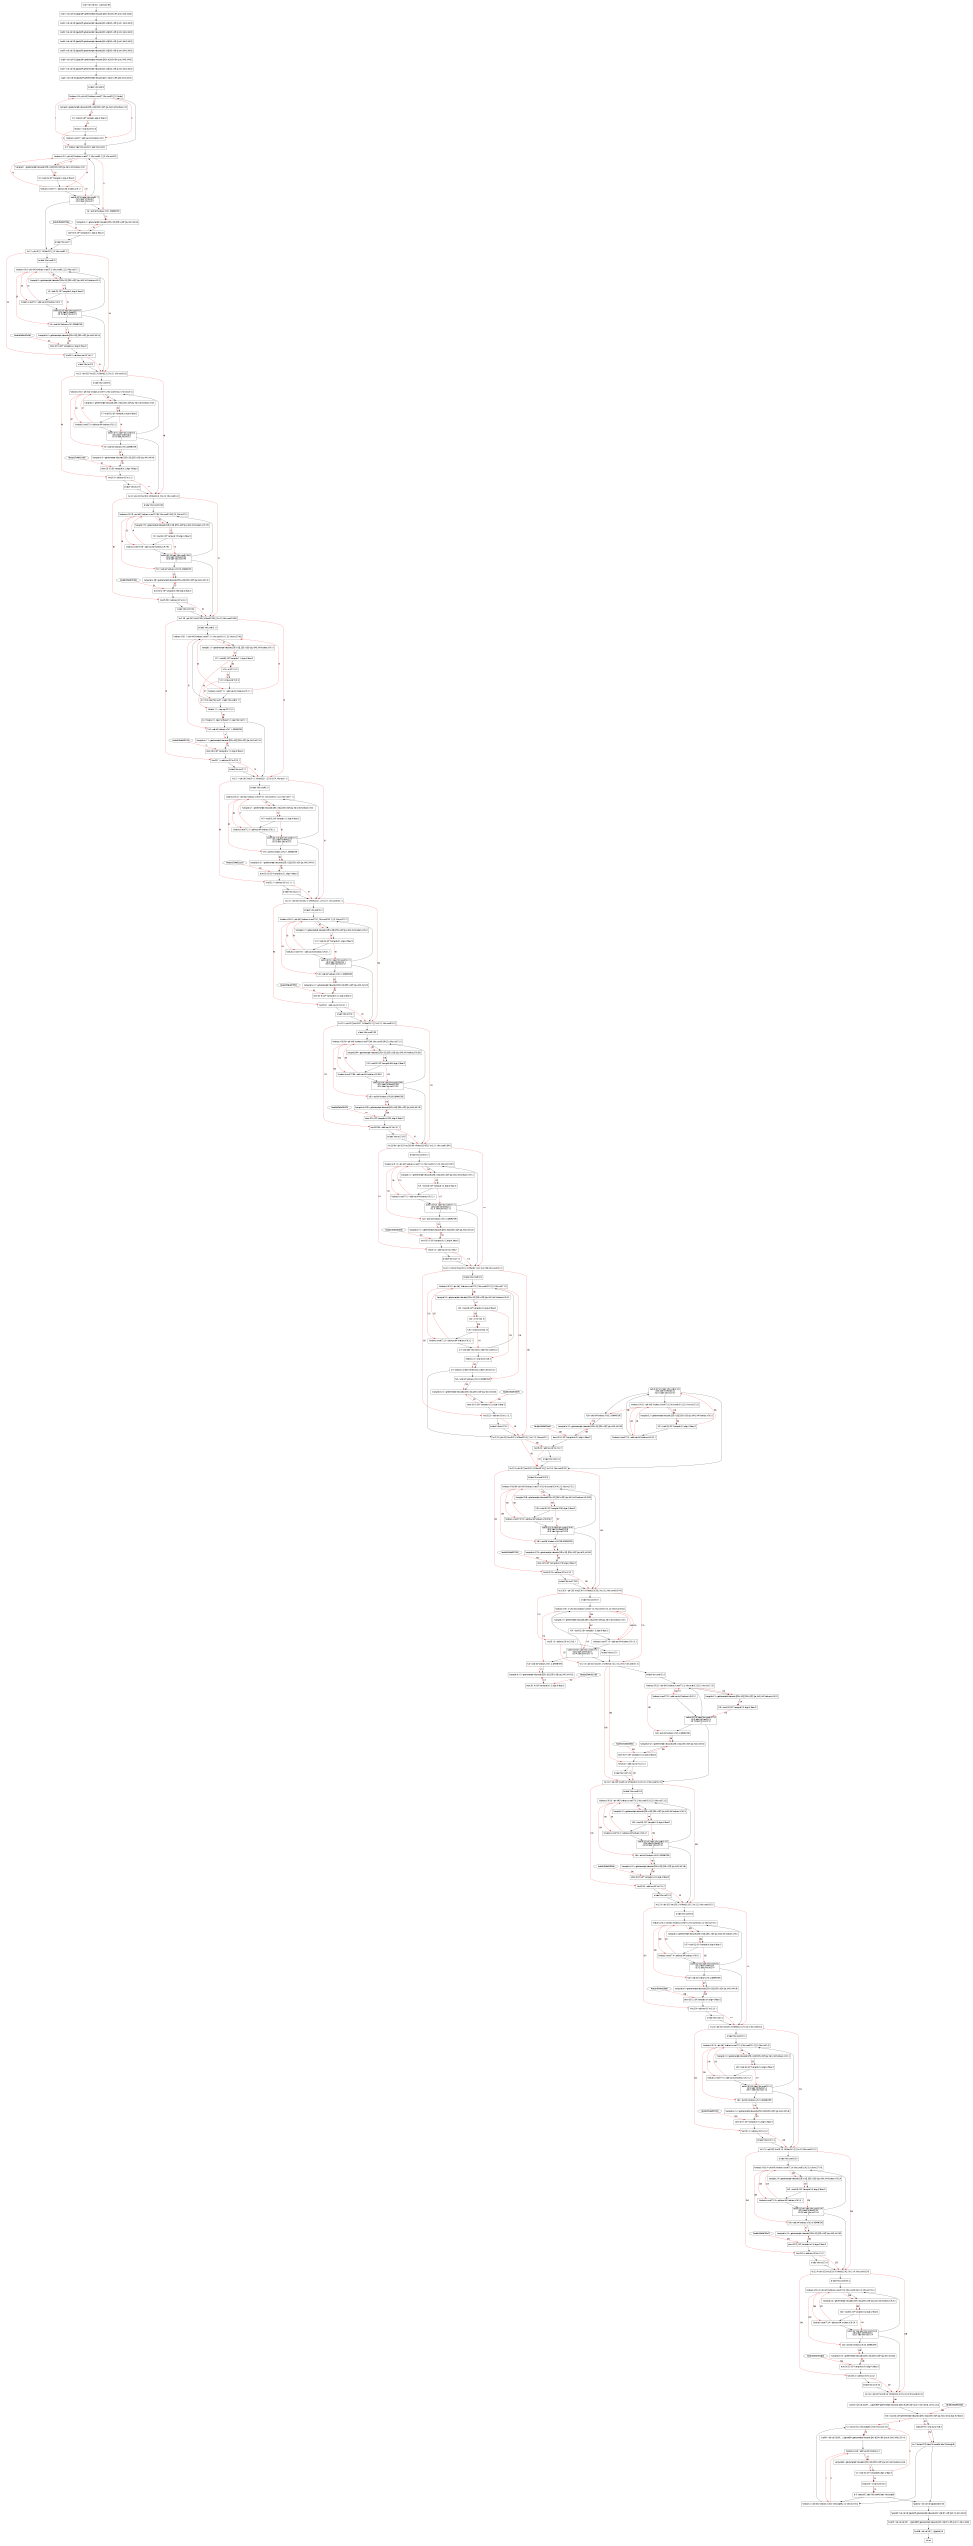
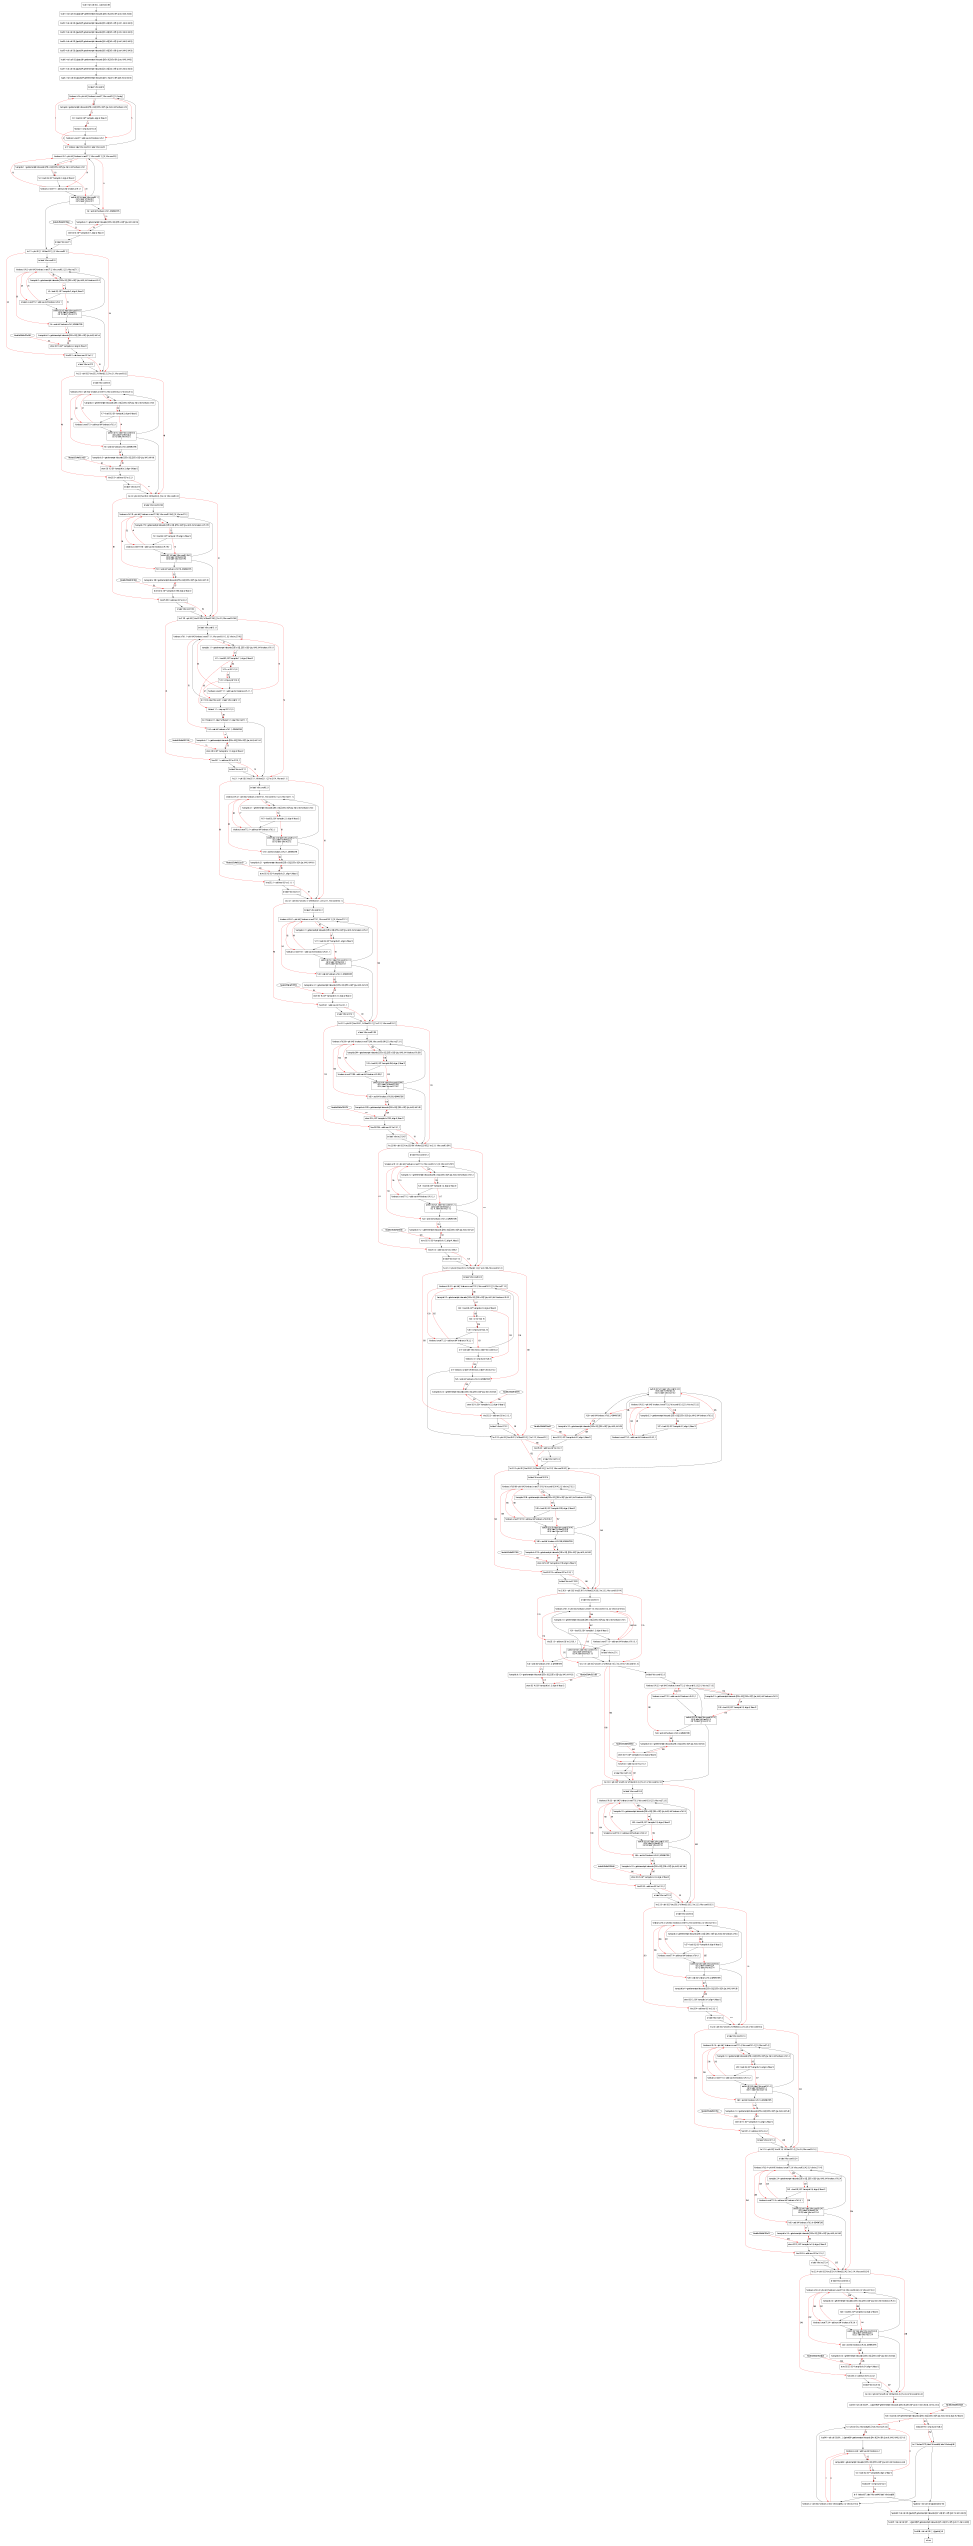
node "Node0x55d4ef329bb0": removed
